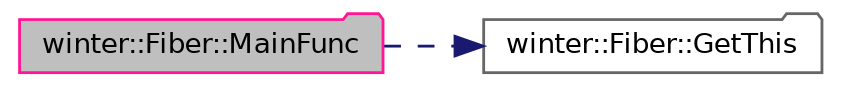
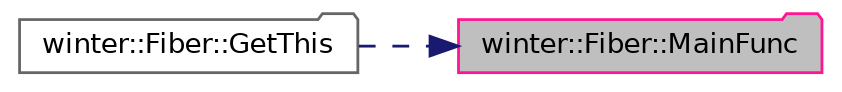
edge "winter::Fiber::MainFunc" -> "winter::Fiber::GetThis": reversed
